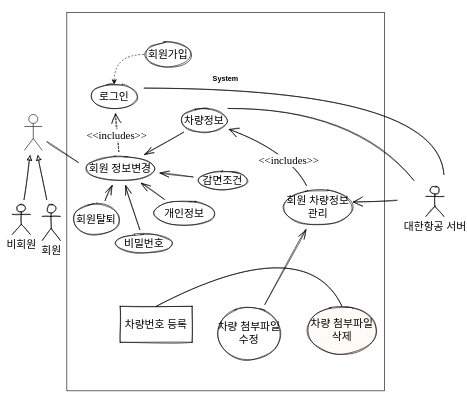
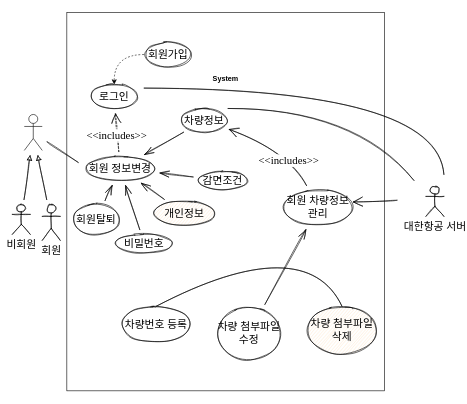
node "개인정보": fillcolor #ffffff -> #ffe6cc
node "차량번호 등록": shape rectangle -> ellipse
